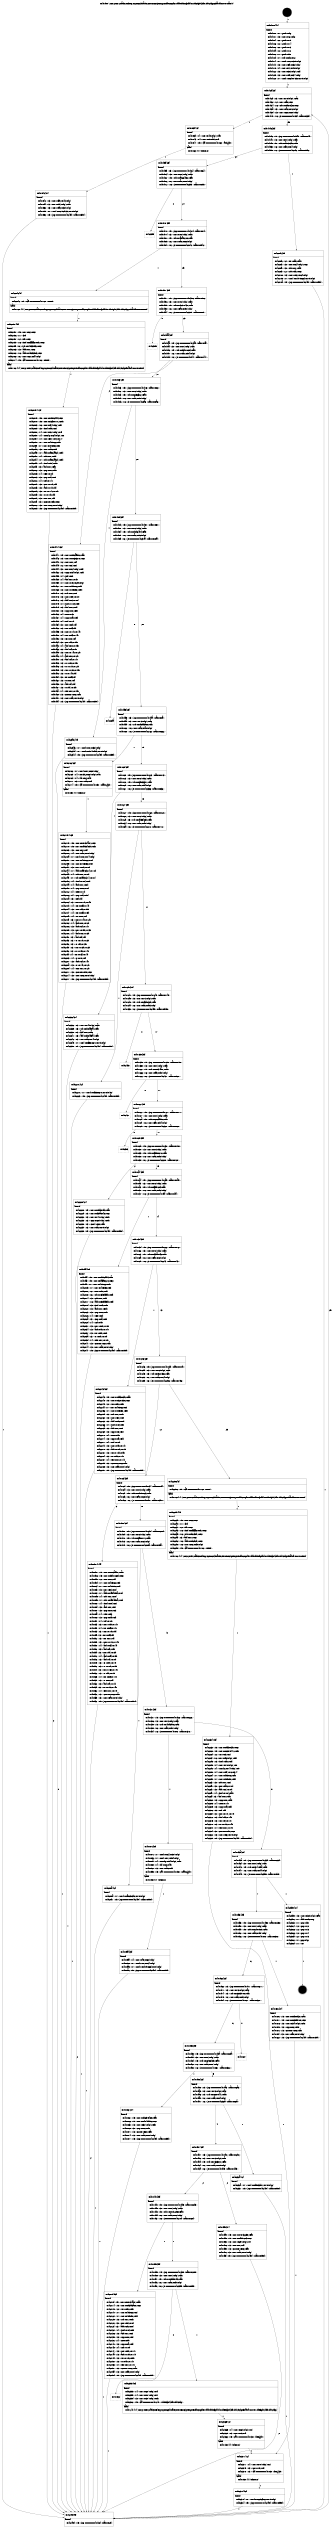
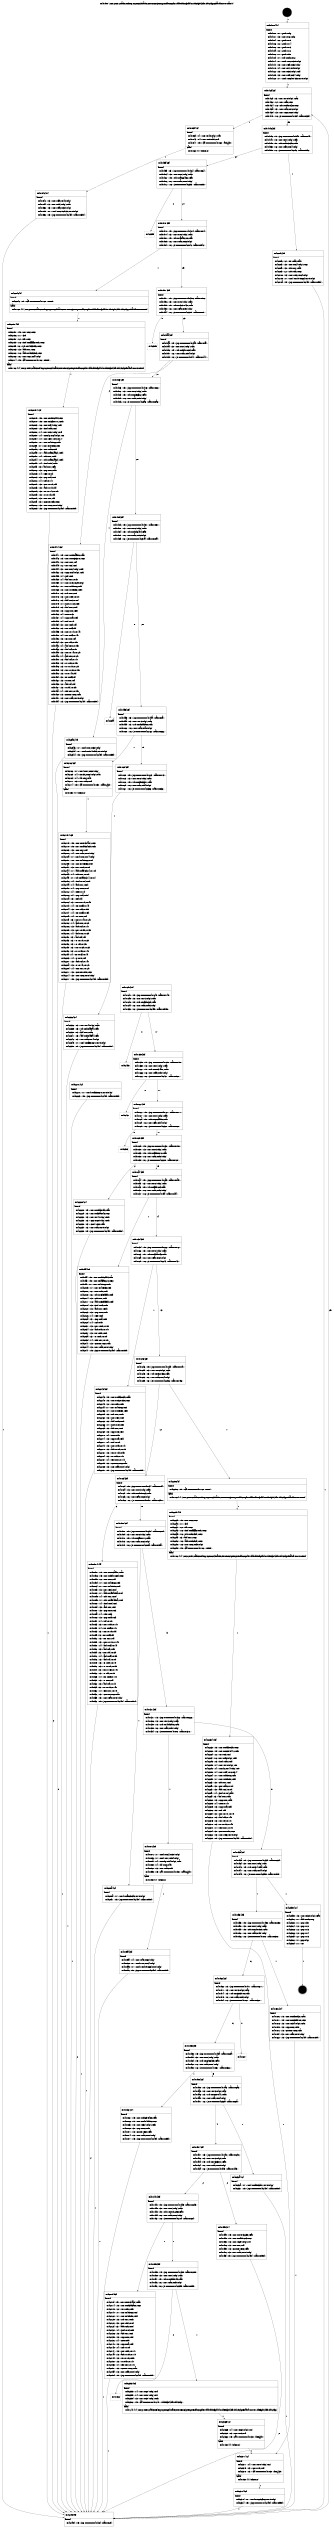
node "0x401c27 [25]": removed
edge "0x401cd6 [25]" -> "0x402296 [5]": label " 25" -> " 1"
